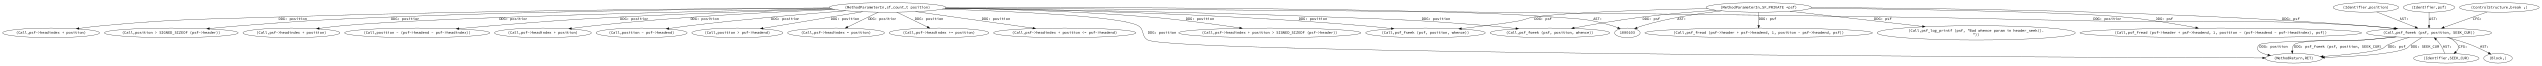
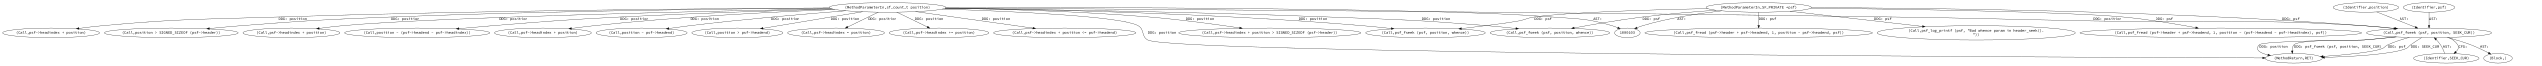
node "(ControlStructure,break ;)": removed
